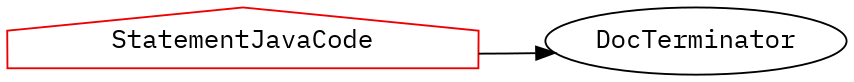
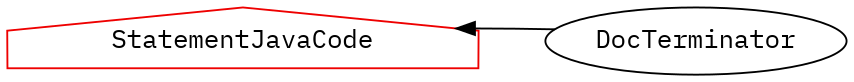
edge "StatementJavaCode" -> "DocTerminator": reversed
